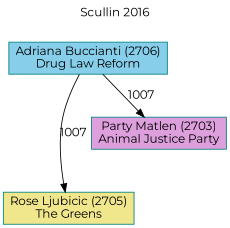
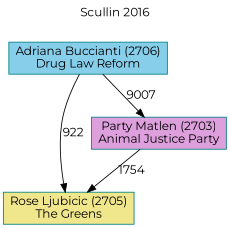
edge "Adriana Buccianti (2706) Drug Law Reform" -> "Party Matlen (2703) Animal Justice Party": label "1007" -> "9007"
edge "Adriana Buccianti (2706) Drug Law Reform" -> "Rose Ljubicic (2705) The Greens": label "1007" -> "922"
edge "Party Matlen (2703) Animal Justice Party" -> "Rose Ljubicic (2705) The Greens": added, label "1754"
